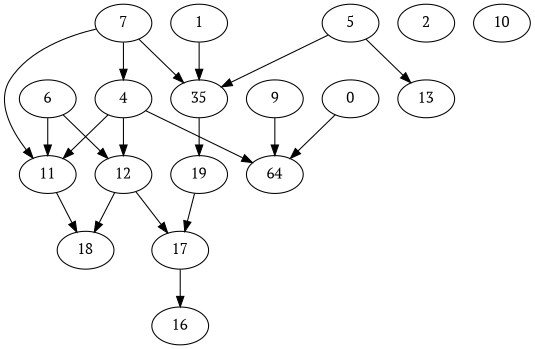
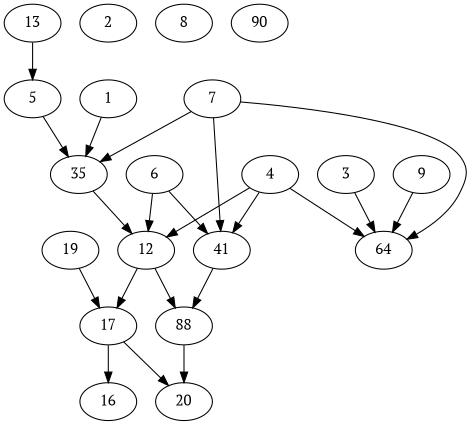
node "8": added
node "10": label "10" -> "90"
edge "7" -> "4": now "7" -> "64"
edge "5" -> "13": reversed
node "0": label "0" -> "3"
edge "35" -> "19": now "35" -> "12"
node "11": label "11" -> "41"
node "18": label "18" -> "88"
node "20": added
